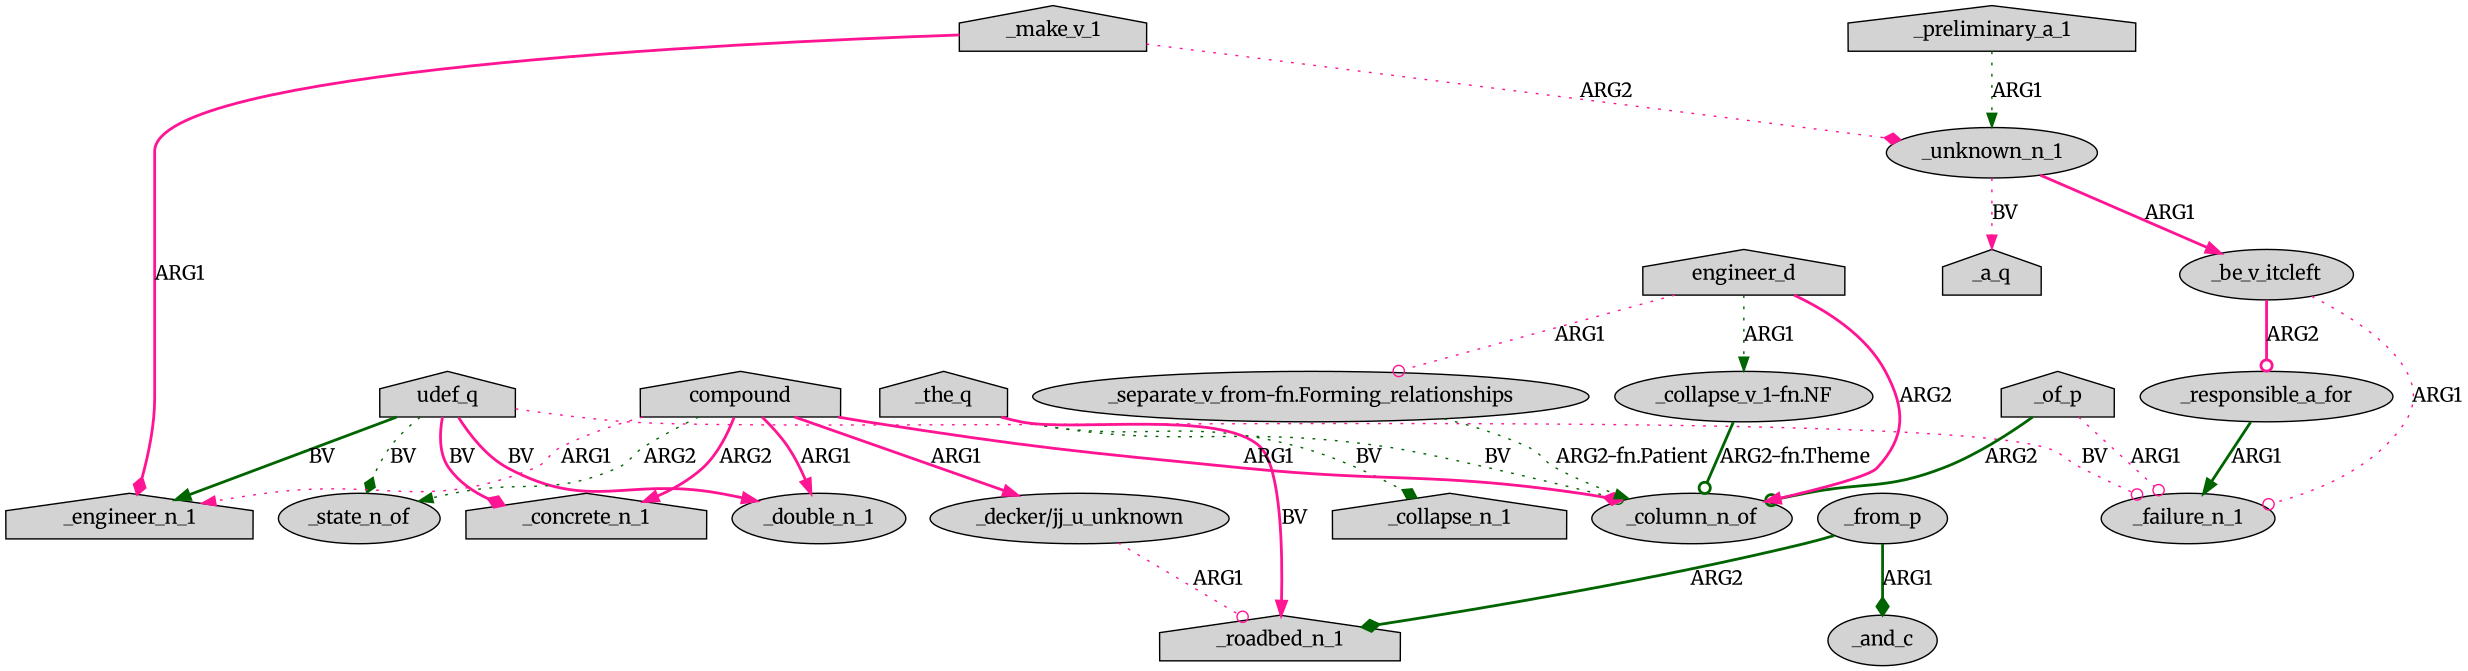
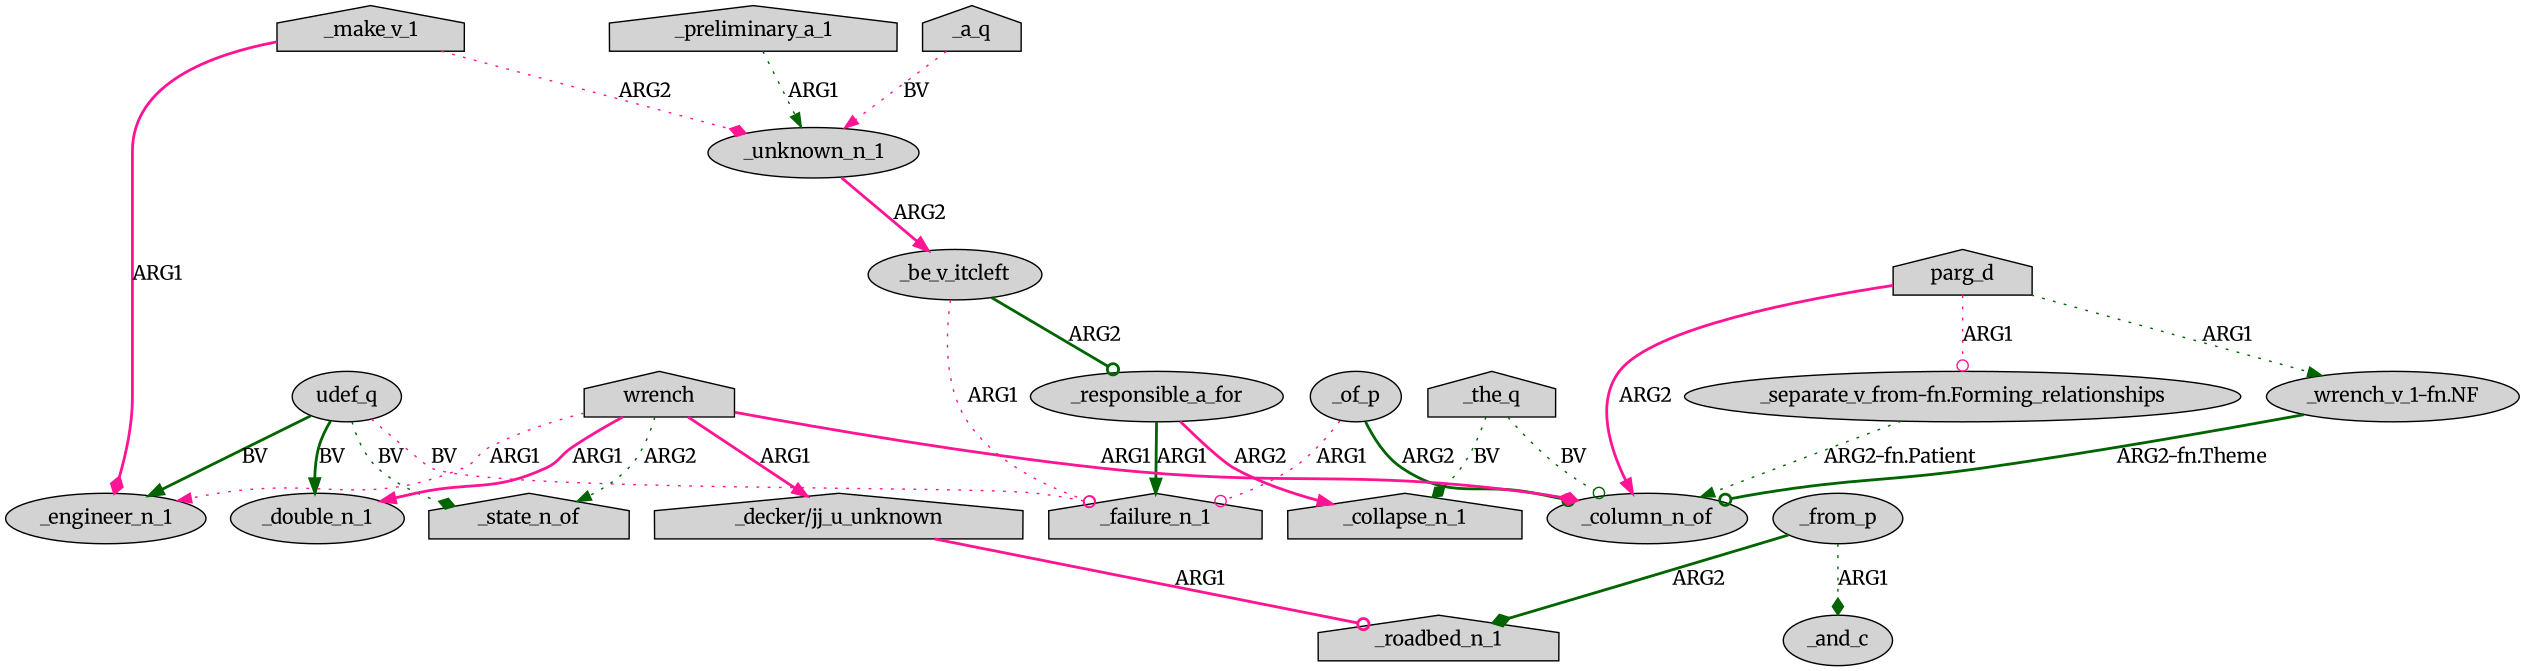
edge "_unknown_n_1" -> "_a_q": reversed
edge "_unknown_n_1" -> "_be_v_itcleft": label "ARG1" -> "ARG2"
node "engineer_d": label "engineer_d" -> "parg_d"
edge "_be_v_itcleft" -> "_responsible_a_for": color deeppink -> darkgreen
node "udef_q": shape house -> ellipse
node "compound": label "compound" -> "wrench"
node "_collapse_v_1-fn.NF": label "_collapse_v_1-fn.NF" -> "_wrench_v_1-fn.NF"
node "_of_p": shape house -> ellipse
edge "_the_q" -> "_roadbed_n_1": removed, label "BV"
edge "_responsible_a_for" -> "_collapse_n_1": added, label "ARG2"
edge "udef_q" -> "_double_n_1": color deeppink -> darkgreen
node "_engineer_n_1": shape house -> ellipse
node "_state_n_of": shape ellipse -> house
node "_concrete_n_1": removed
node "_decker/jj_u_unknown": shape ellipse -> house
node "_failure_n_1": shape ellipse -> house
edge "_from_p" -> "_and_c": style bold -> dotted
edge "_decker/jj_u_unknown" -> "_roadbed_n_1": style dotted -> bold
